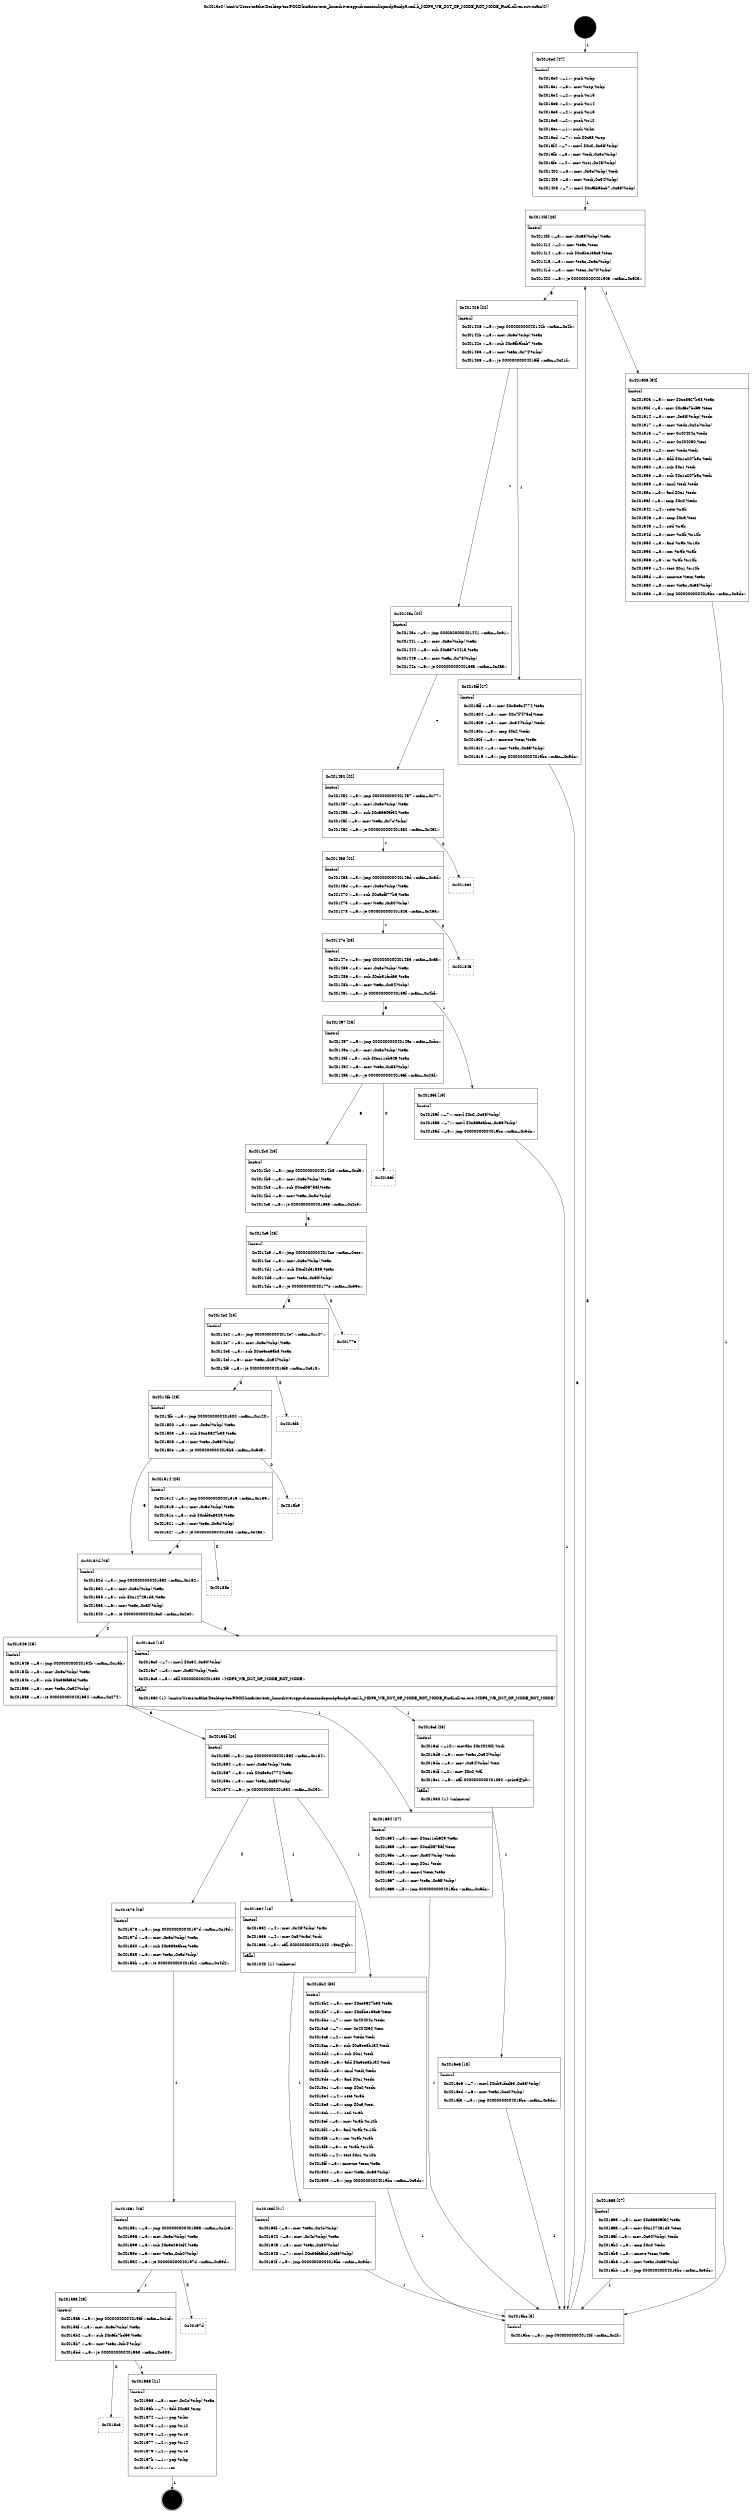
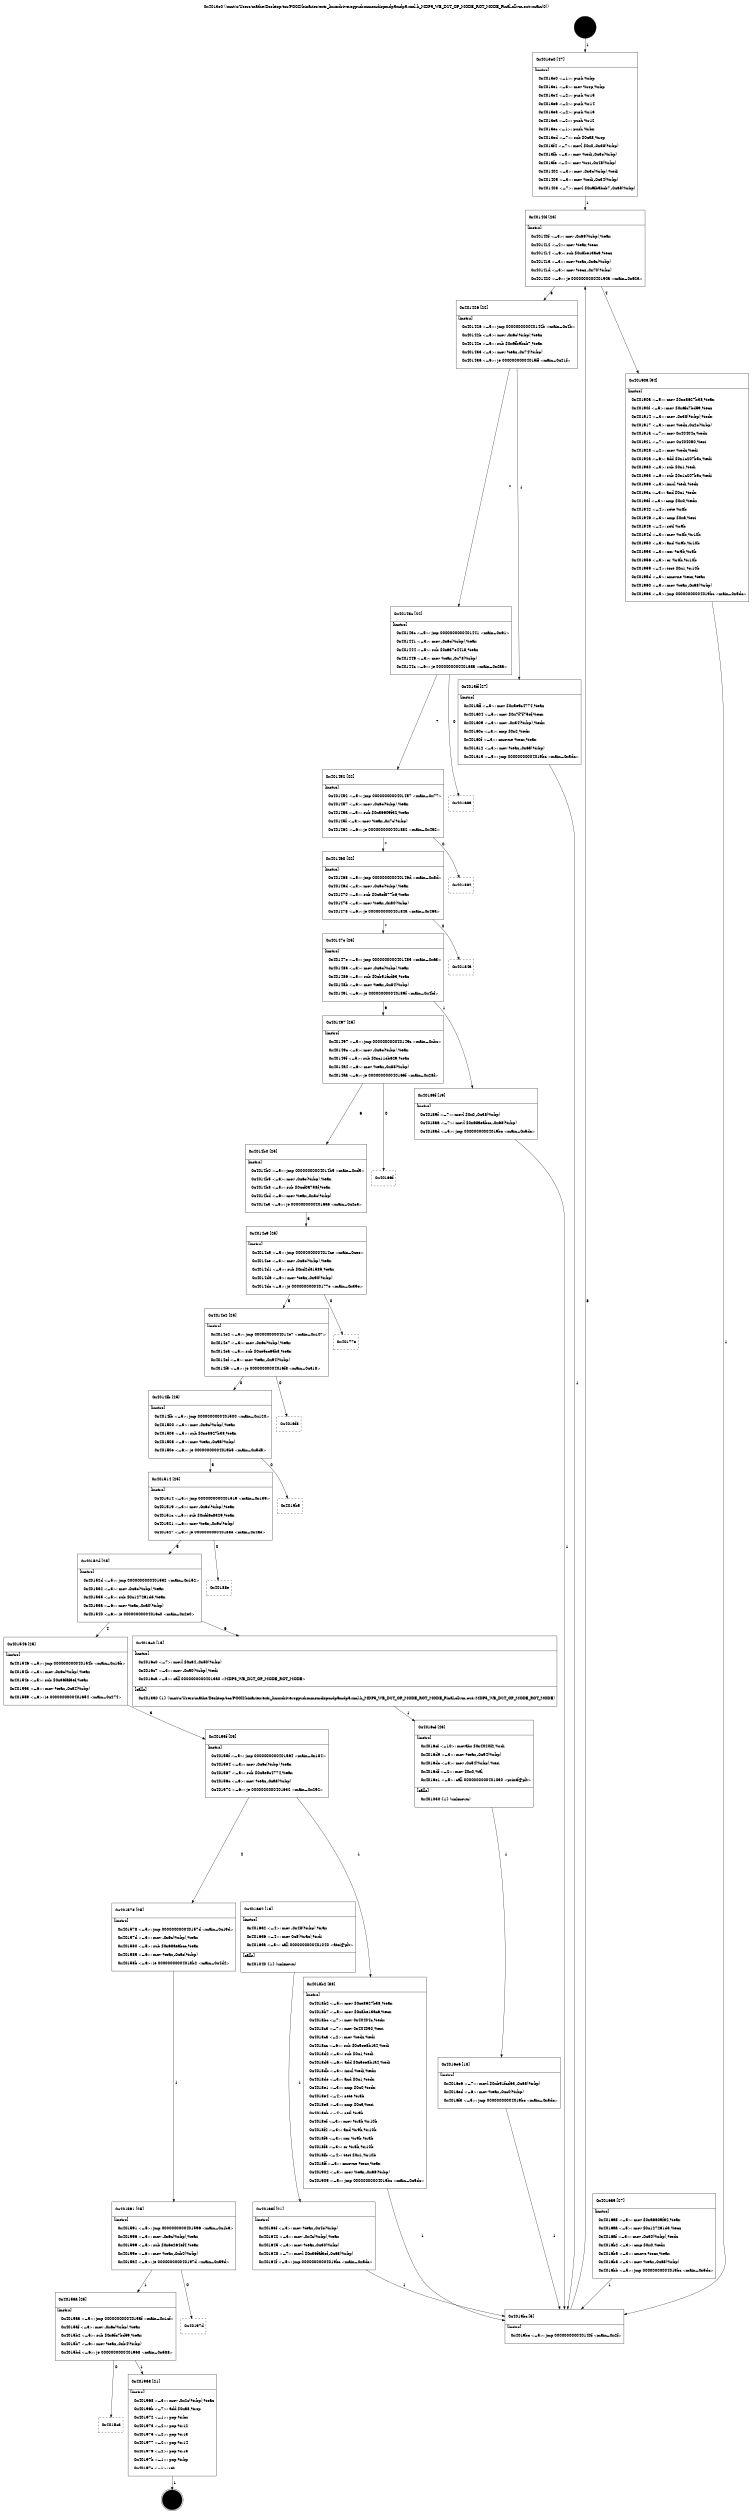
edge "0x40140f [23]" -> "0x40190a [94]": label " 1" -> " 4"
node "0x40168a": added
edge "0x4015ff [27]" -> "0x4019bc [5]": label " 6" -> " 1"
edge "0x4014fb [25]" -> "0x40152d [25]": now "0x4014fb [25]" -> "0x401514 [25]"
edge "0x40155f [25]" -> "0x401632 [13]": removed, label "1"
node "0x401654 [27]": removed
